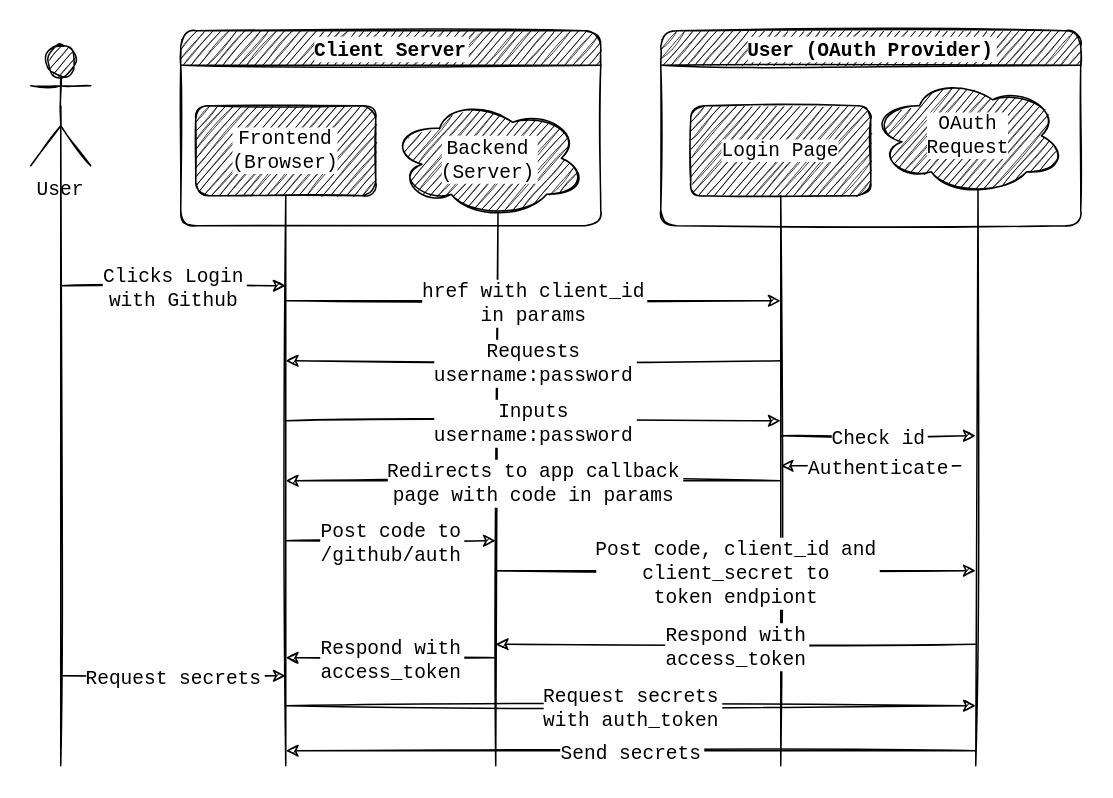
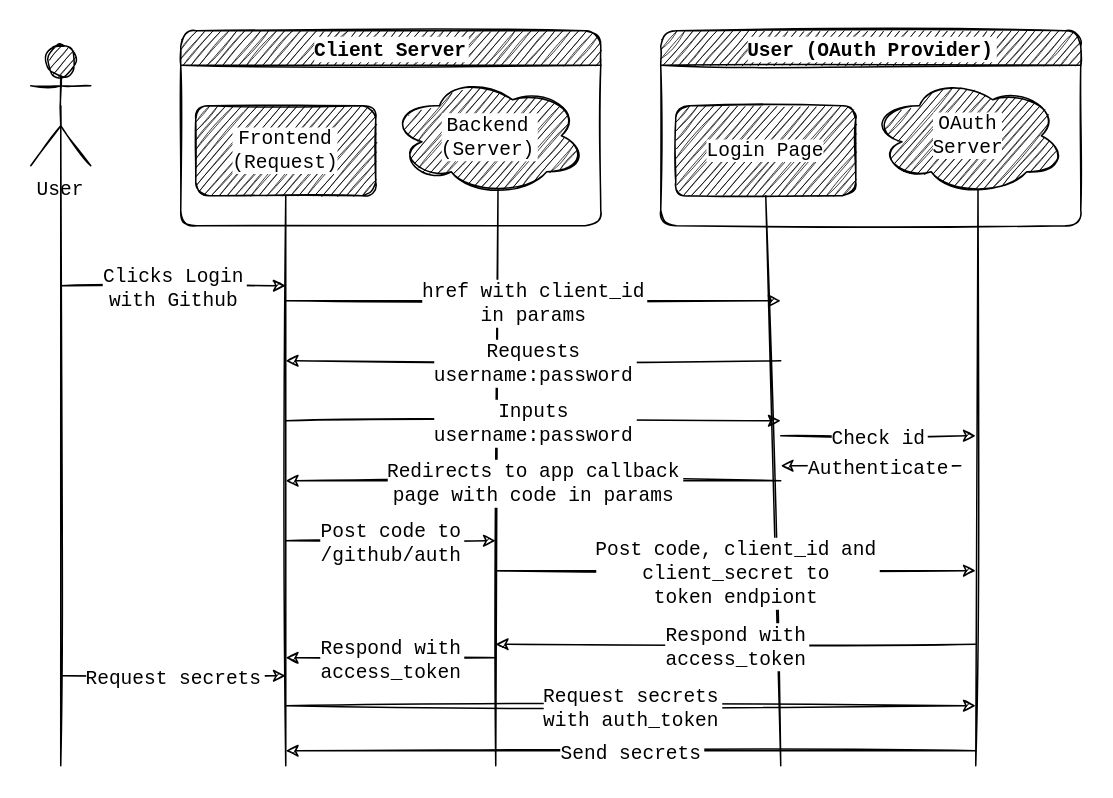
node "OAuth Request": label "OAuth Request" -> "OAuth Server"
node "Frontend (Browser)": label "Frontend (Browser)" -> "Frontend (Request)"
node "Login Page": moved (781, 151) -> (766, 151)
node "Backend (Server)": moved (488, 158) -> (488, 136)
